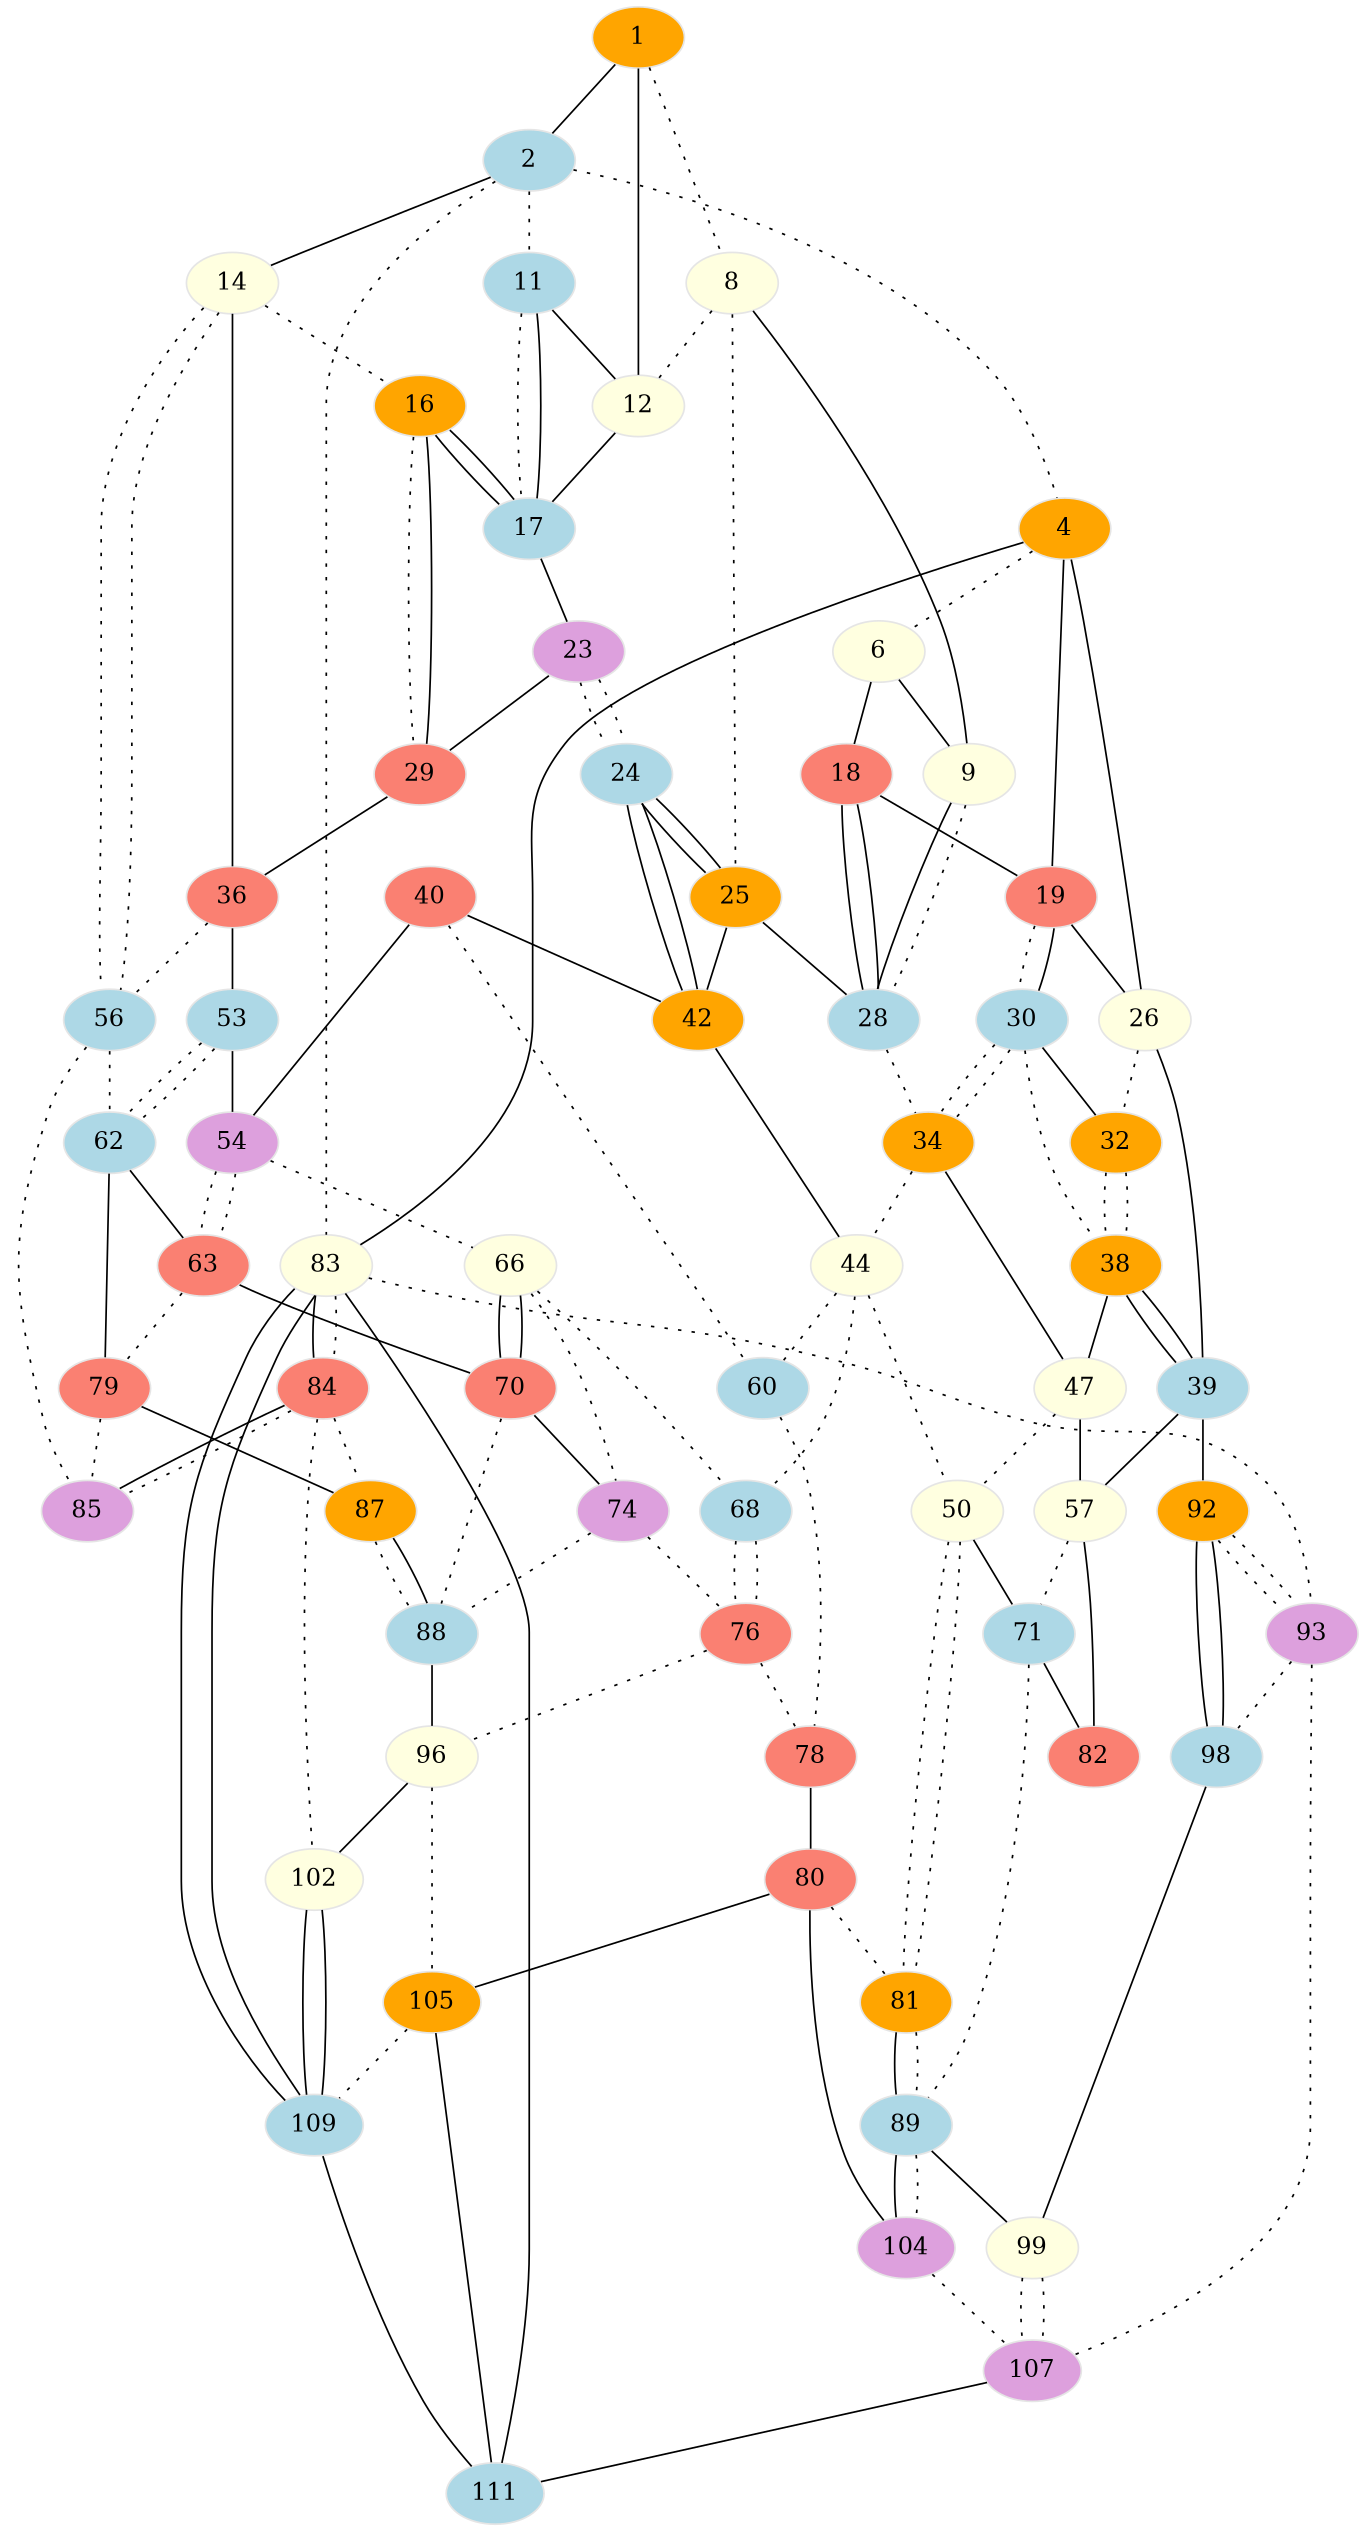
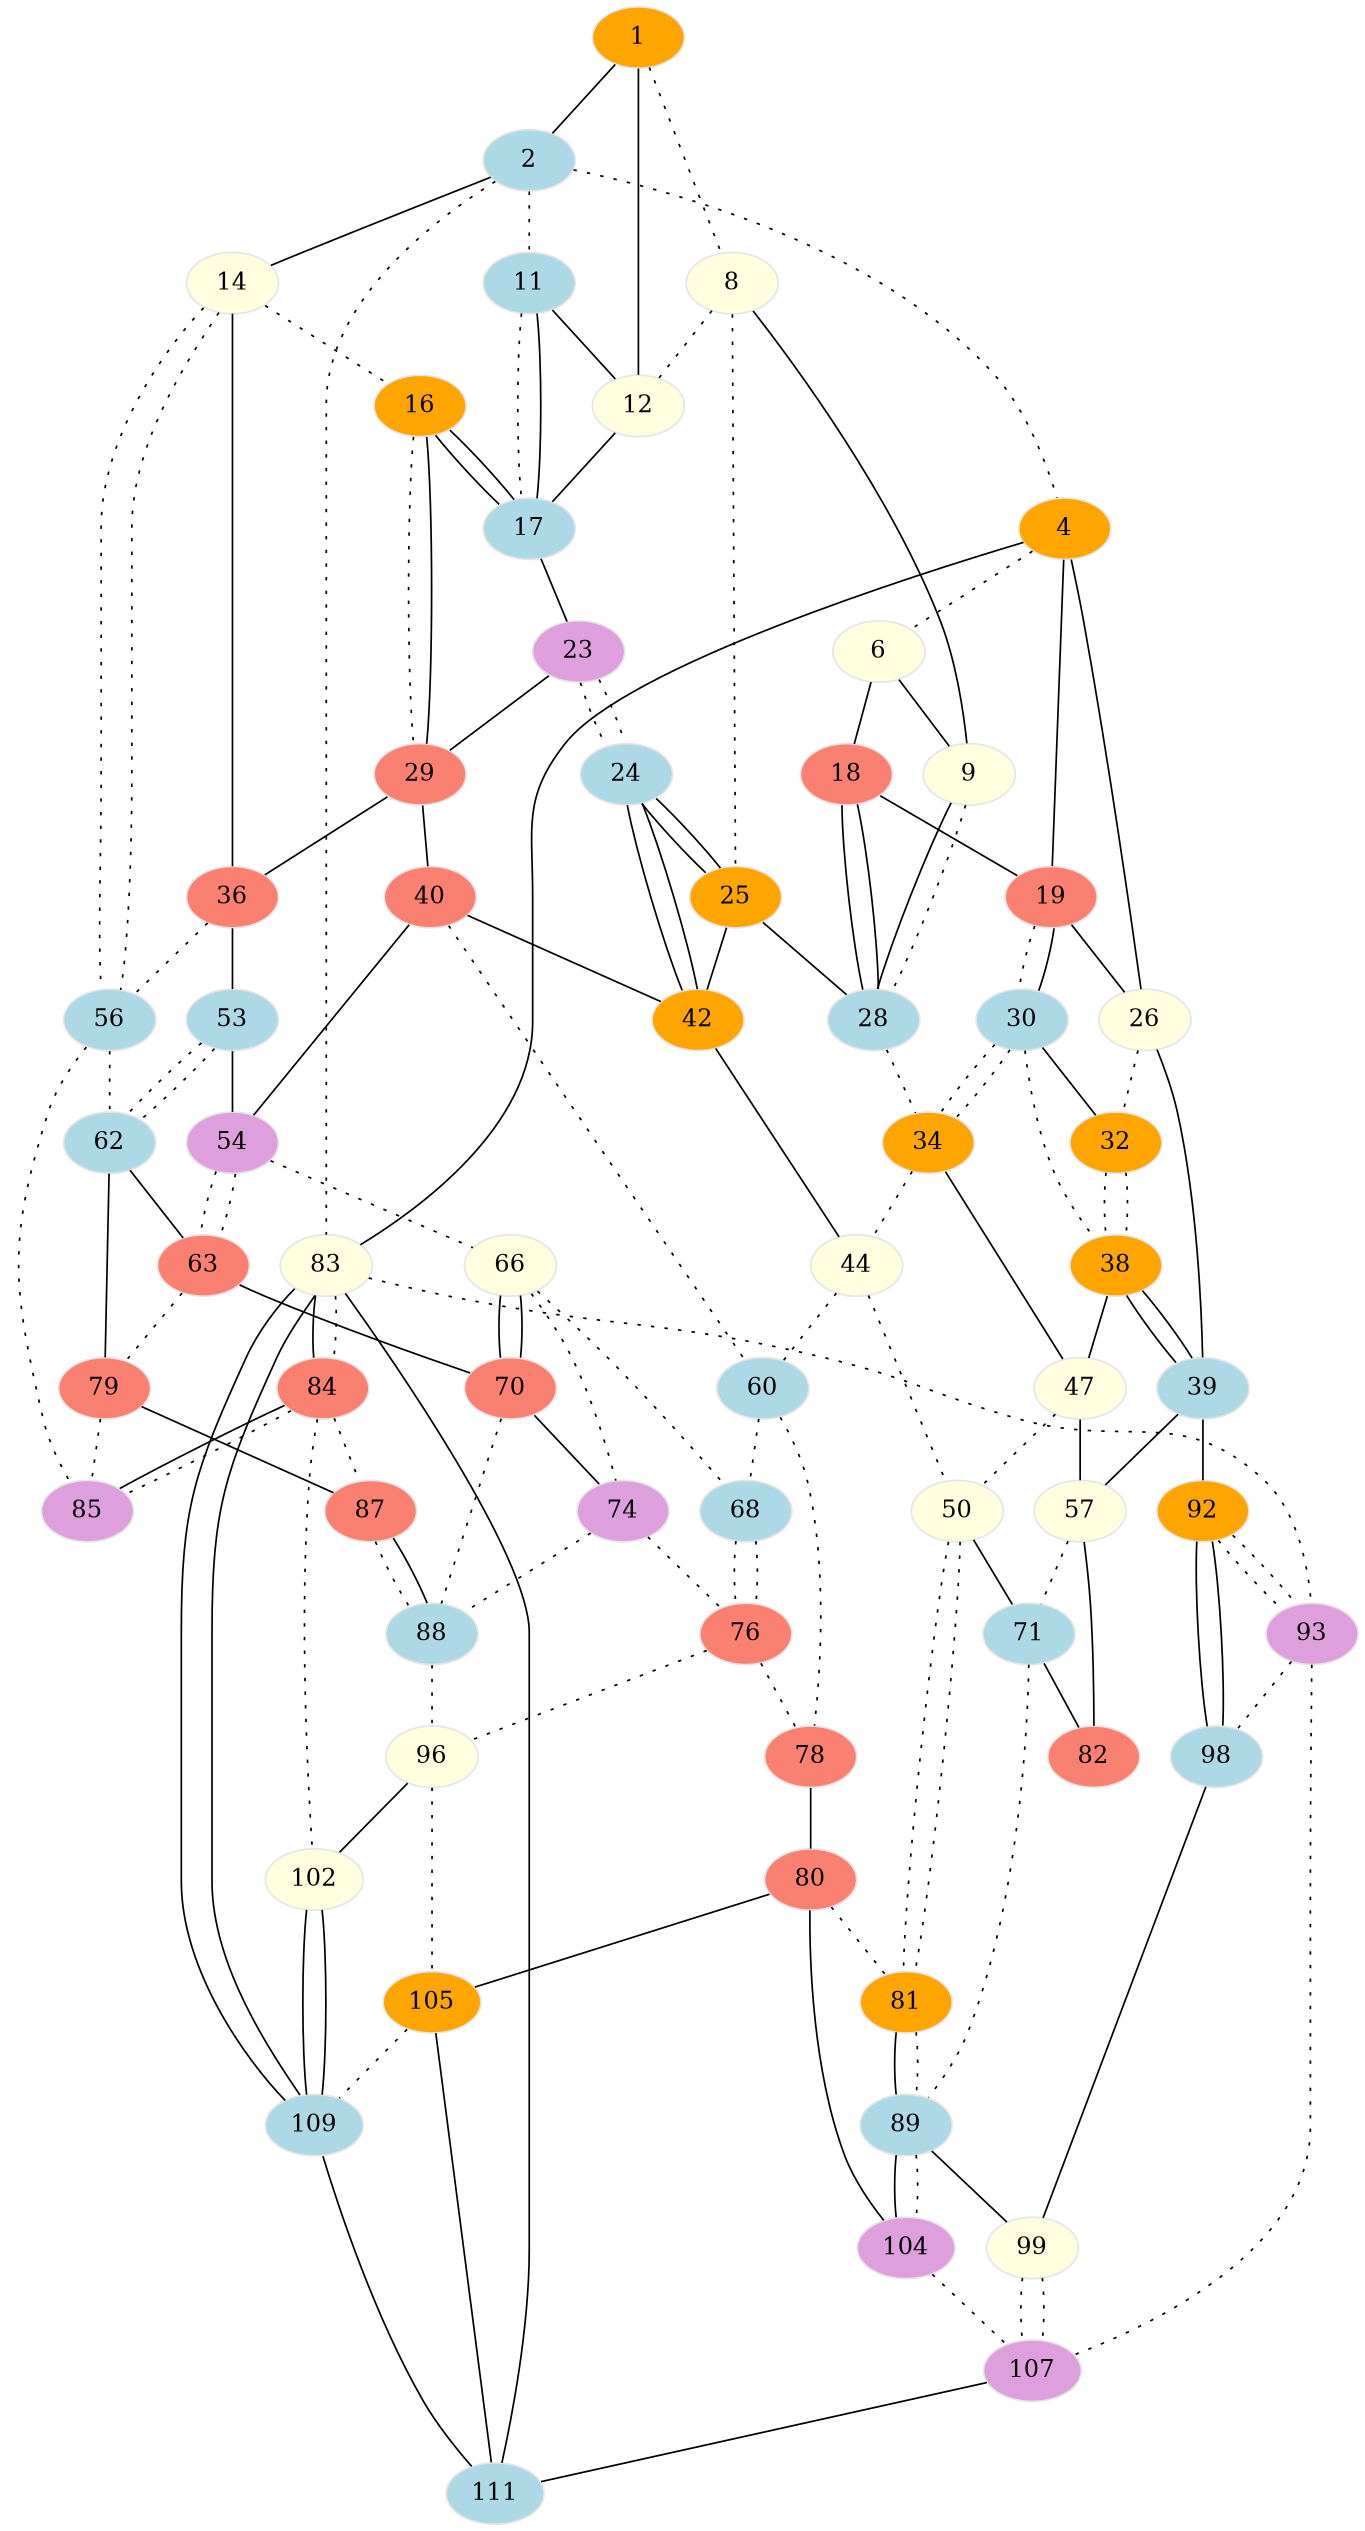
edge "29" -- "40": added
edge "44" -- "68": now "60" -- "68"
node "87": fillcolor orange -> salmon
edge "88" -- "96": style solid -> dotted
